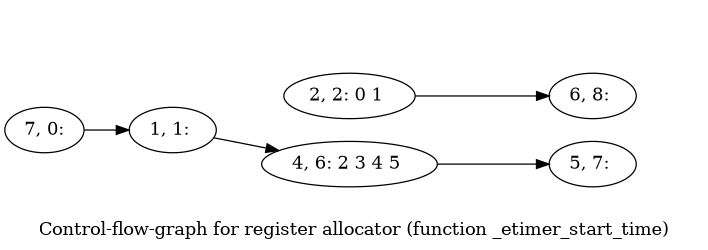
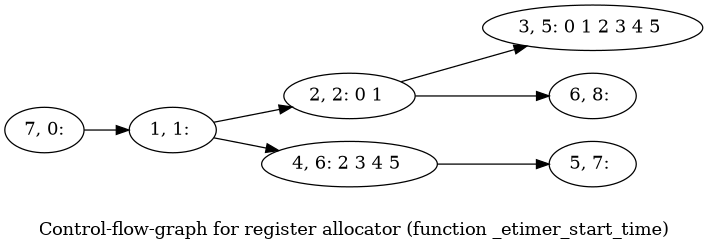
node "3, 5: 0 1 2 3 4 5": added
edge "1, 1:" -> "2, 2: 0 1": added
